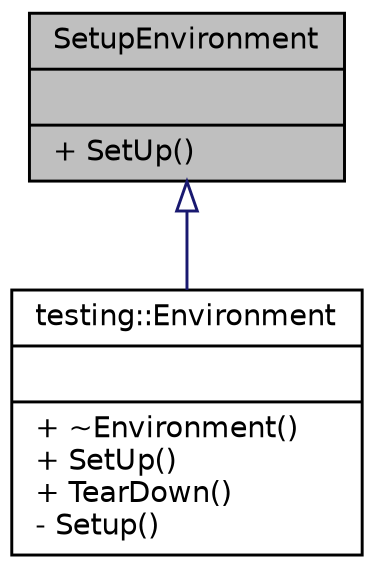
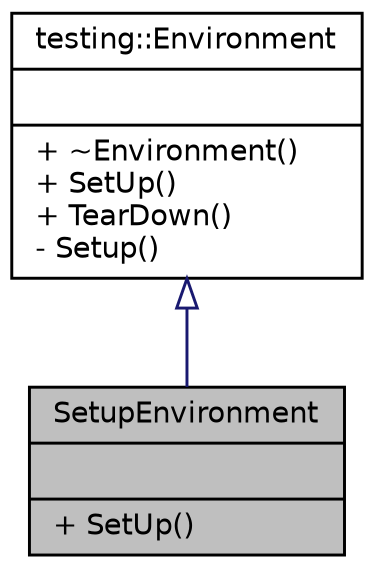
edge "testing::Environment" -> "SetupEnvironment": reversed
